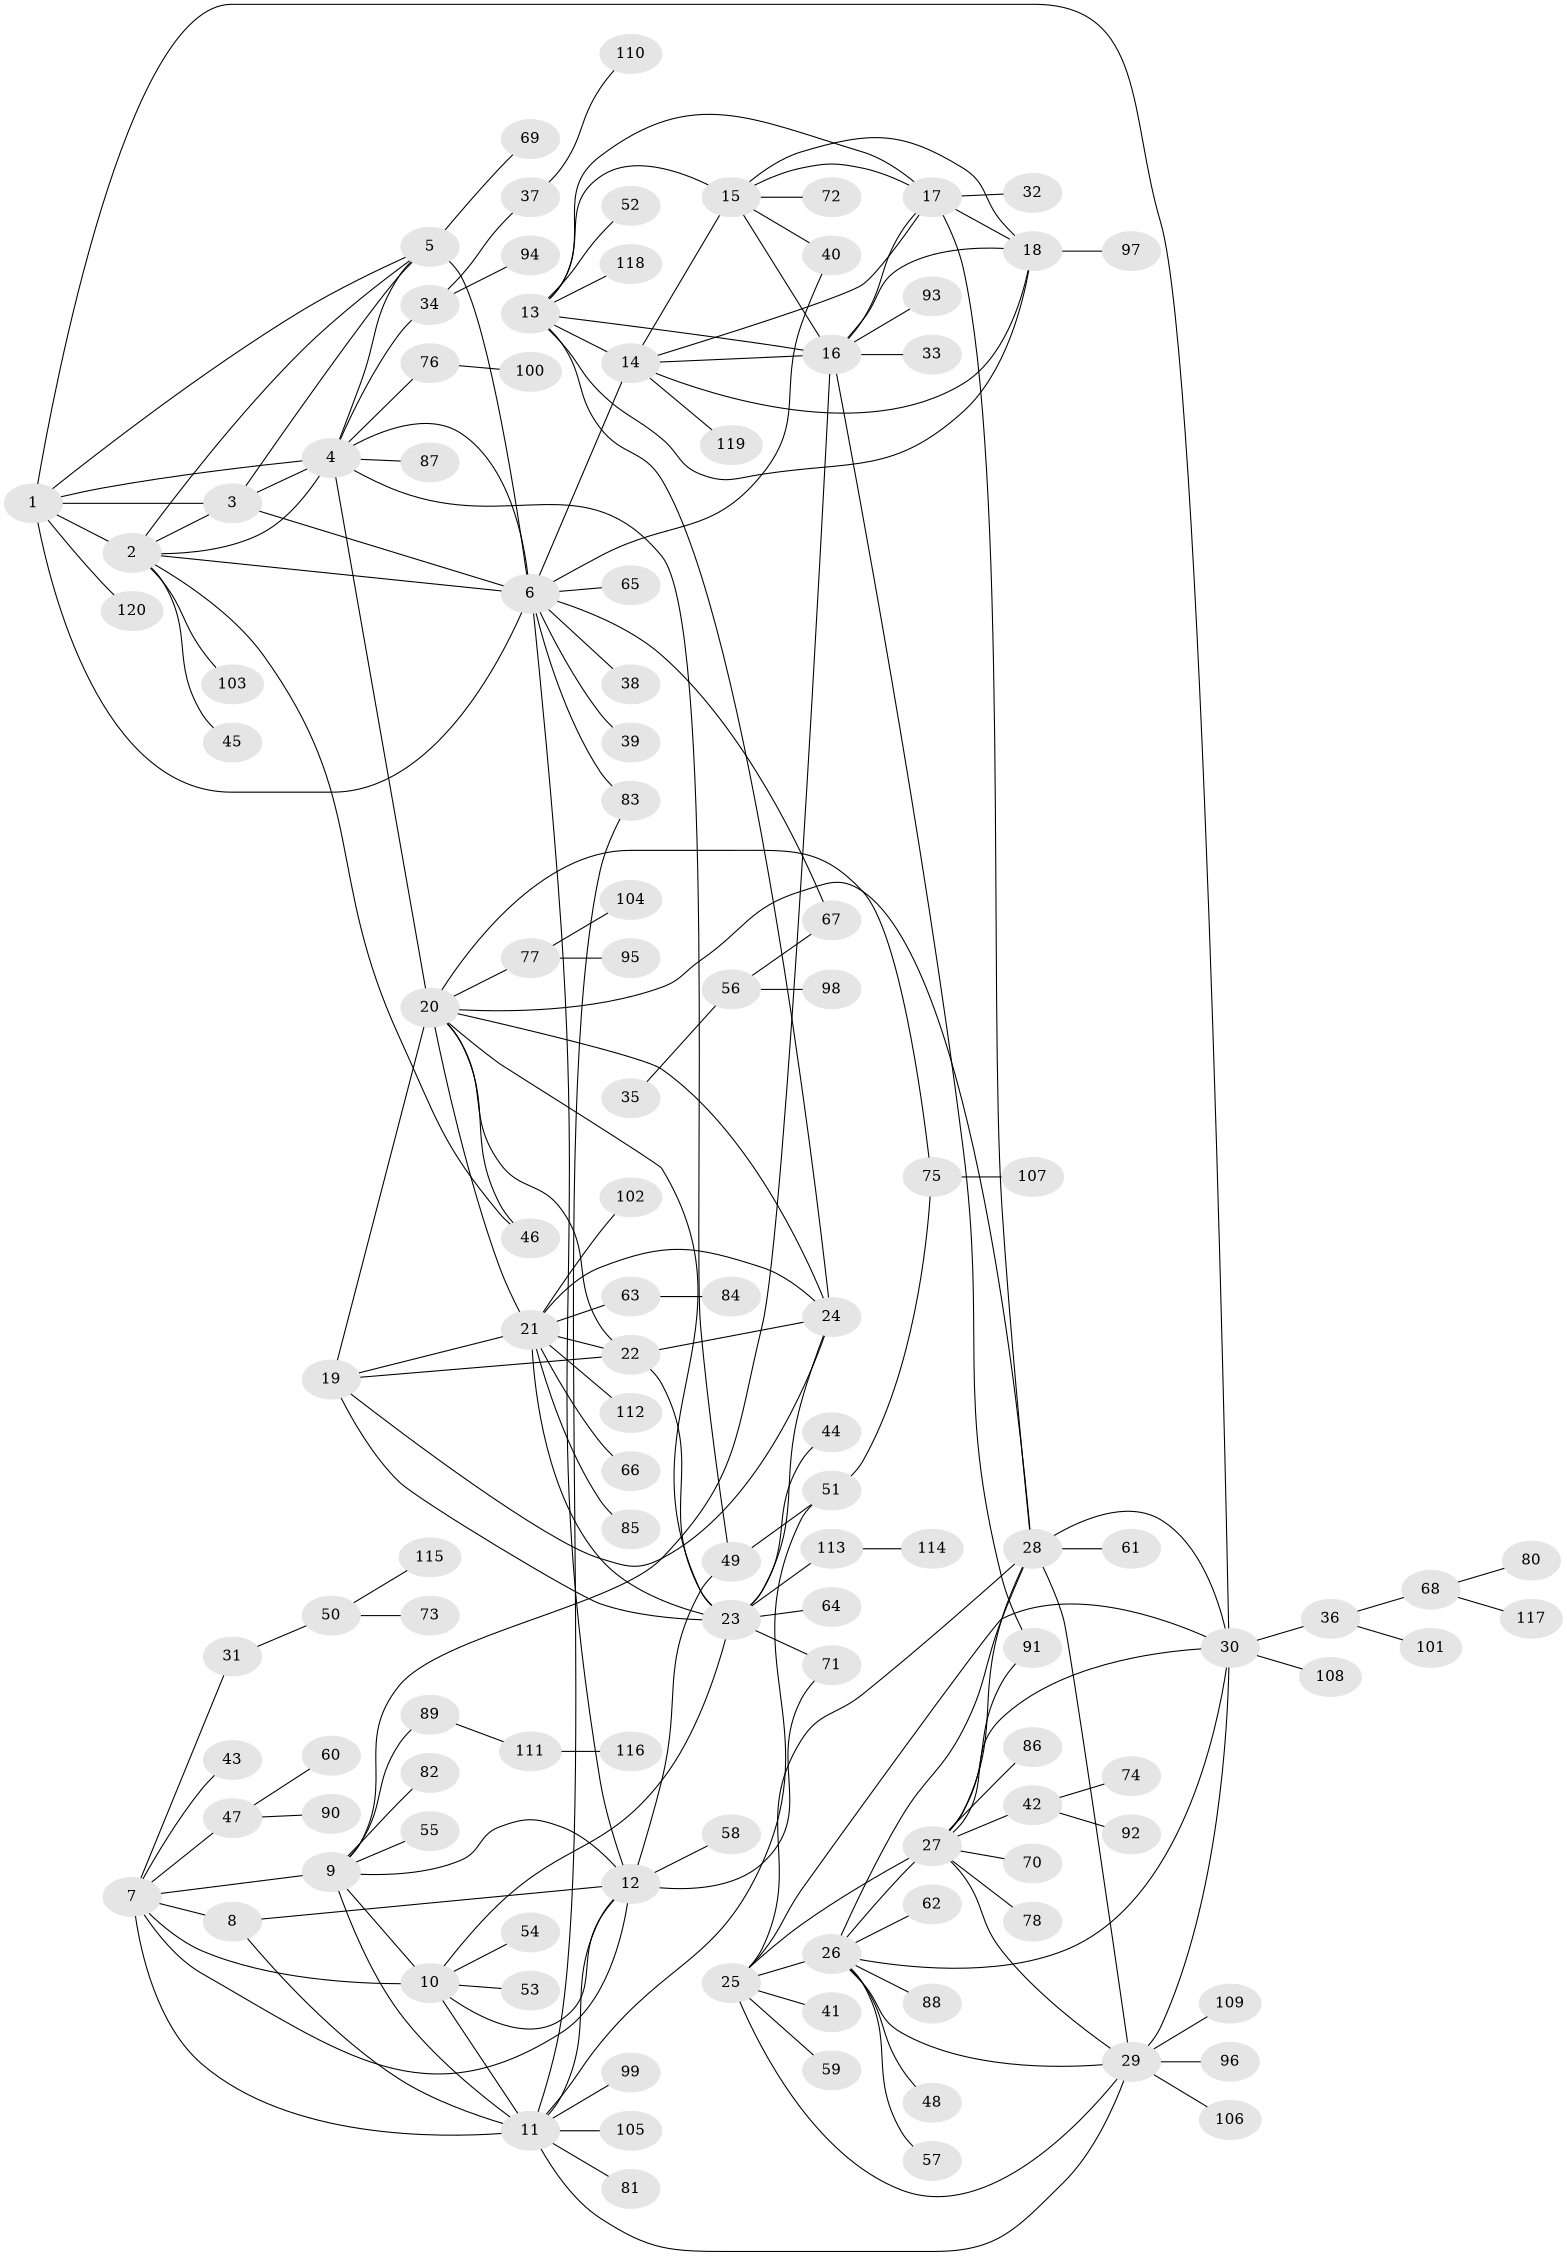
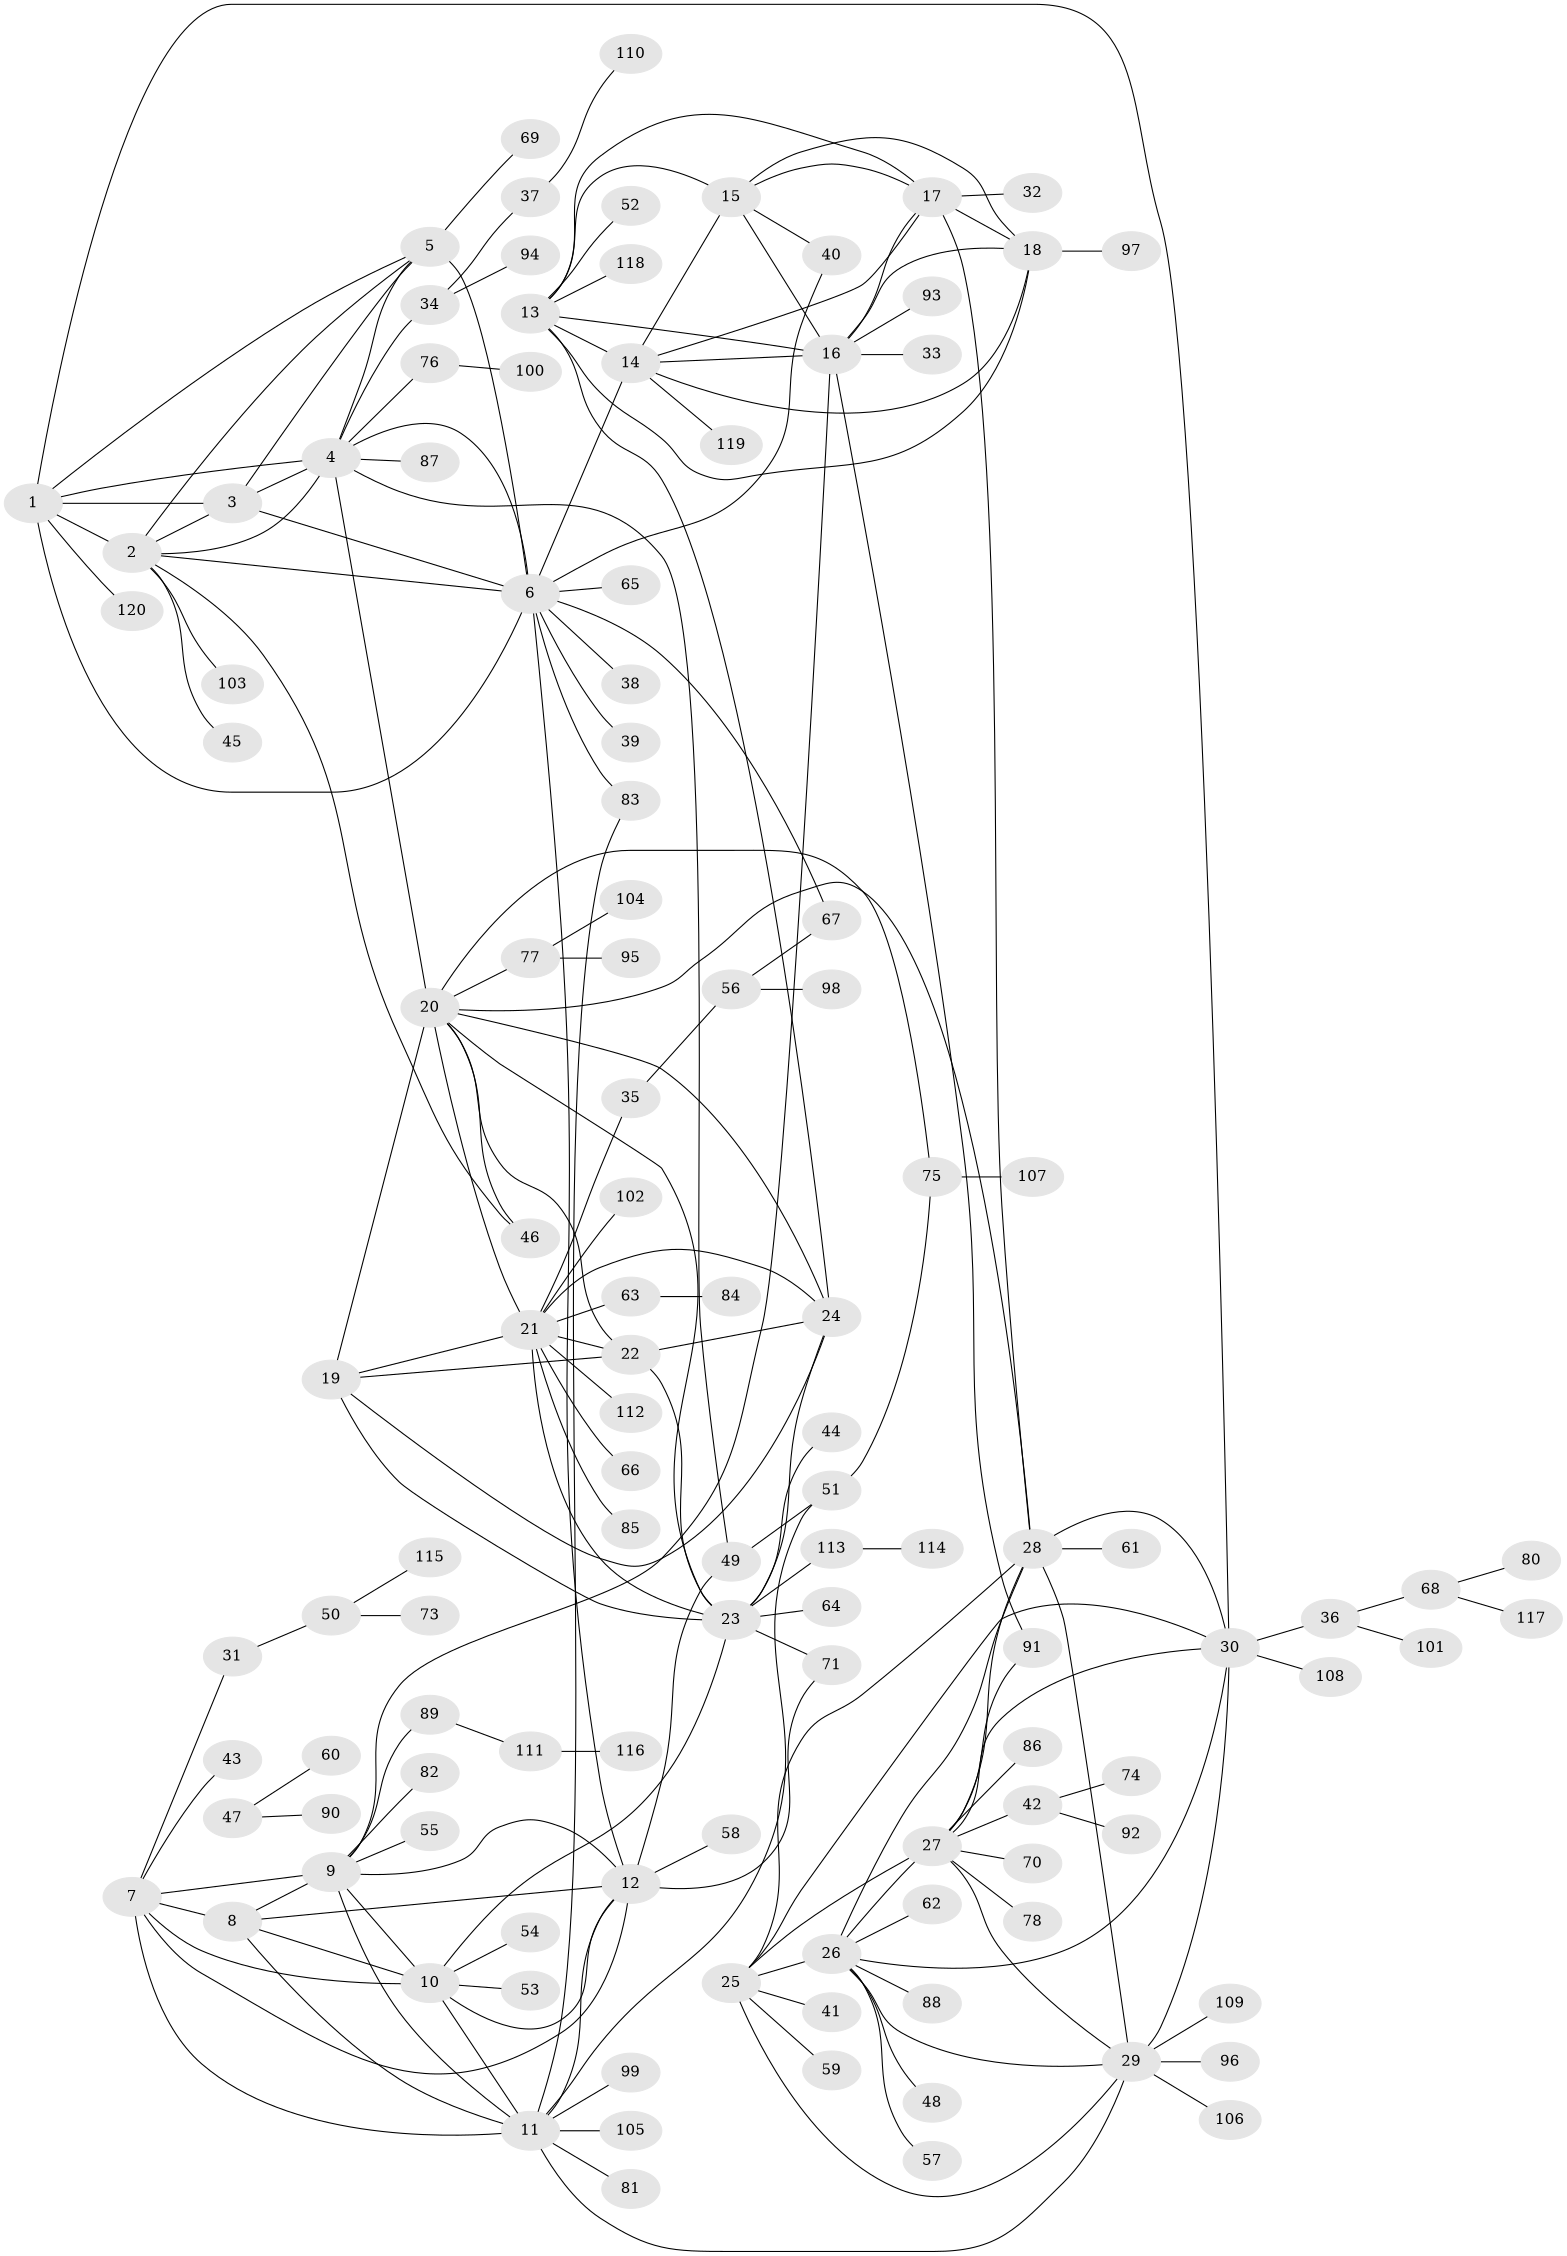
node "72": removed
edge "35" -- "21": added
edge "47" -- "7": removed
edge "9" -- "8": added
edge "8" -- "10": added
